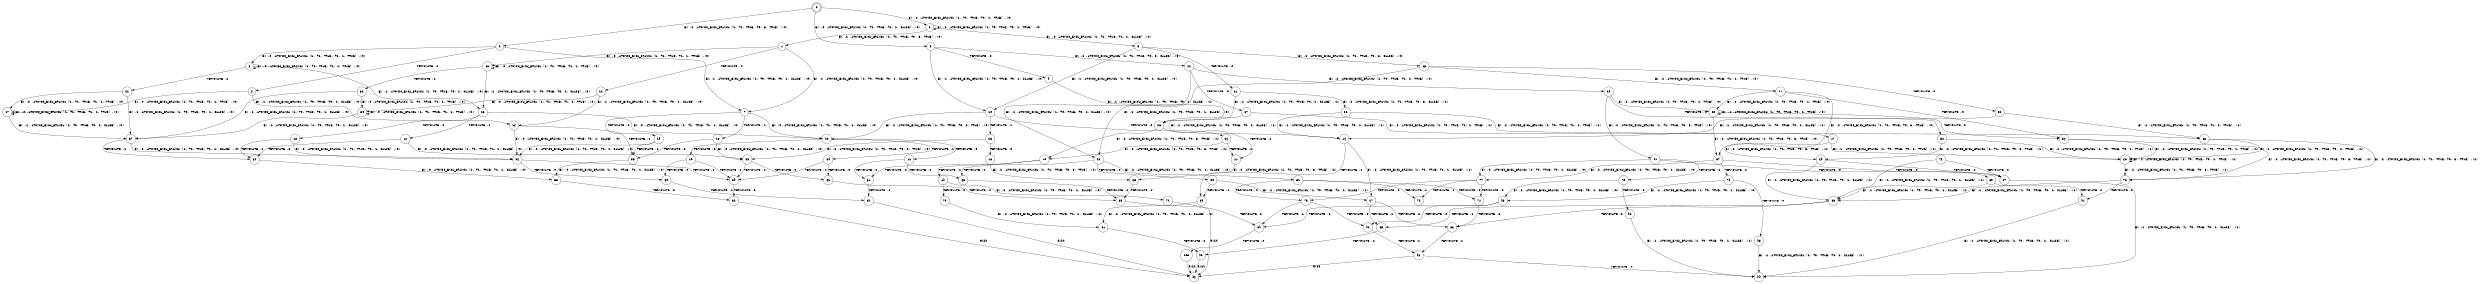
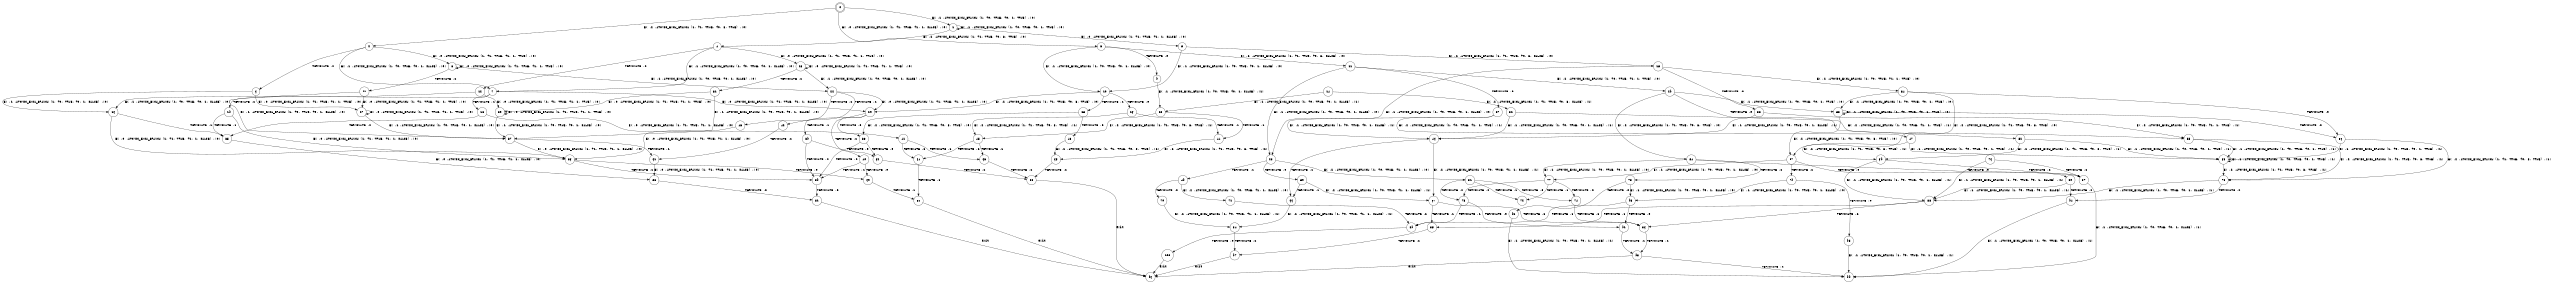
edge "5" -> "14": removed, label "TERMINATE !0"
edge "43" -> "61": removed, label "TERMINATE !1"
edge "42" -> "38": removed, label "EX !0 !ATOMIC_EXCH_BRANCH (1, +1, TRUE, +1, 1, FALSE) !:0:"
node "90": label "90" -> "97"
